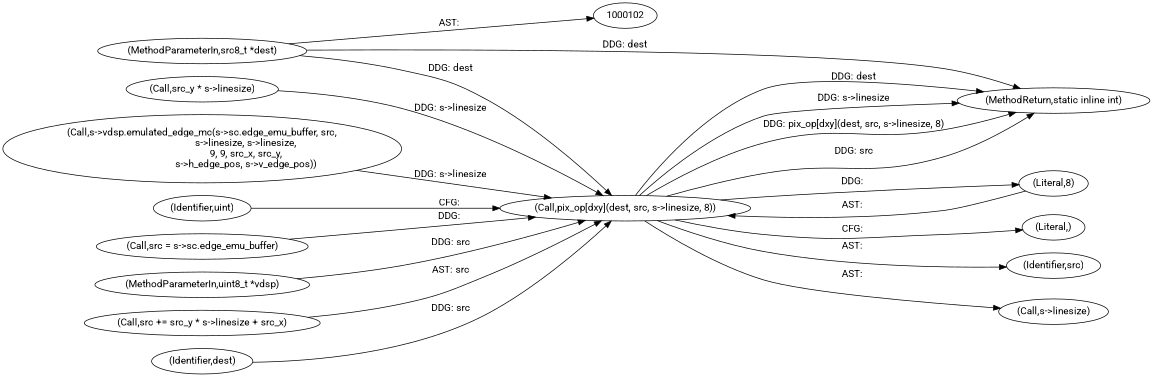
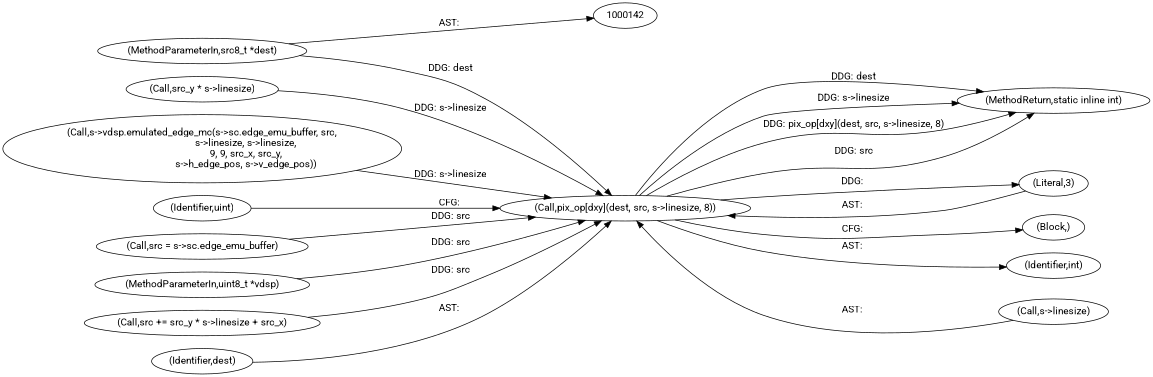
node "1000102": label "1000102" -> "1000142"
edge "(MethodParameterIn,src8_t *dest)" -> "(MethodReturn,static inline int)": removed, label "DDG: dest"
node "(Literal,8)": label "(Literal,8)" -> "(Literal,3)"
edge "(Call,src = s->sc.edge_emu_buffer)" -> "(Call,pix_op[dxy](dest, src, s->linesize, 8))": label "DDG: " -> "DDG: src"
node "(Literal,)": label "(Literal,)" -> "(Block,)"
node "(Identifier,src)": label "(Identifier,src)" -> "(Identifier,int)"
edge "(Call,src += src_y * s->linesize + src_x)" -> "(Call,pix_op[dxy](dest, src, s->linesize, 8))": label "AST: src" -> "DDG: src"
edge "(Call,pix_op[dxy](dest, src, s->linesize, 8))" -> "(Call,s->linesize)": reversed
edge "(Identifier,dest)" -> "(Call,pix_op[dxy](dest, src, s->linesize, 8))": label "DDG: src" -> "AST: "
